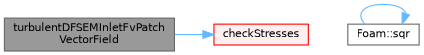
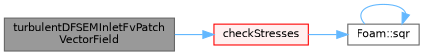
edge "checkStresses" -> "Foam::sqr": added
